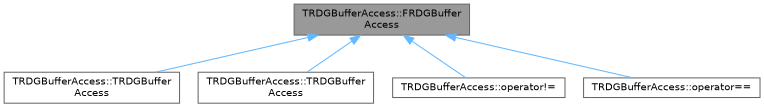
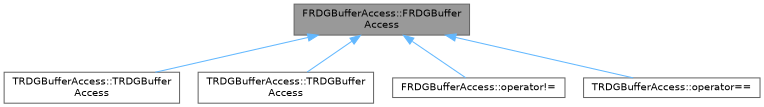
node "TRDGBufferAccess::FRDGBuffer Access": label "TRDGBufferAccess::FRDGBuffer Access" -> "FRDGBufferAccess::FRDGBuffer Access"
node "TRDGBufferAccess::operator!=": label "TRDGBufferAccess::operator!=" -> "FRDGBufferAccess::operator!="
